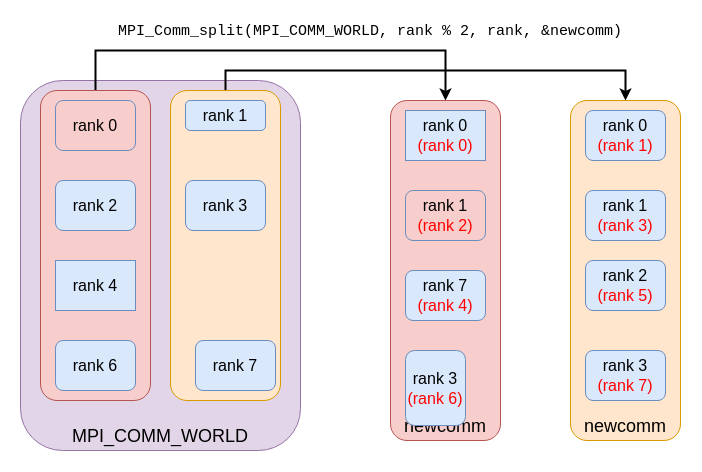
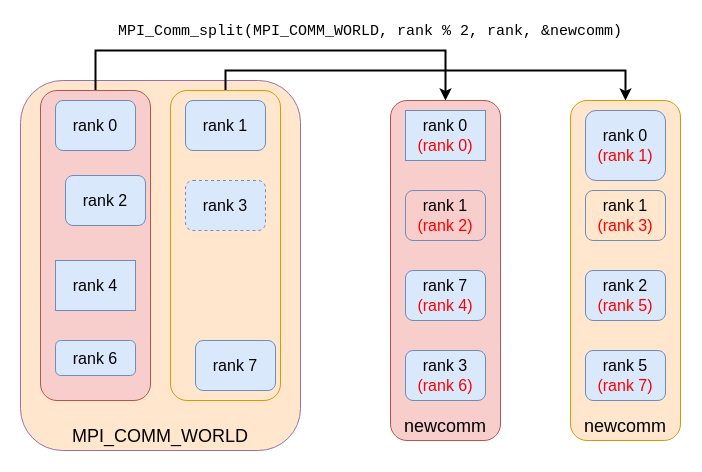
node "rank 1": size 80x30 -> 80x50
node "rank 0": fillcolor #f8cecc -> #dae8fc
node "rank 0 (rank 1)": size 80x50 -> 80x70
node "rank 2": moved (96, 206) -> (106, 201)
node "rank 3": style solid -> dashed
node "rank 1 (rank 3)": fillcolor #dae8fc -> #ffe6cc
node "MPI_COMM_WORLD": fillcolor #e1d5e7 -> #ffe6cc
node "rank 2 (rank 5)": moved (626, 286) -> (626, 296)
node "rank 6": size 80x50 -> 80x35
node "rank 3 (rank 7)": label "rank 3 (rank 7)" -> "rank 5 (rank 7)"
node "rank 3 (rank 6)": size 60x75 -> 80x50
